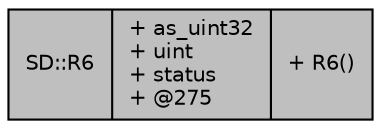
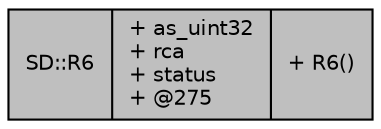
node "SD::R6": text "+ uint" -> "+ rca"
